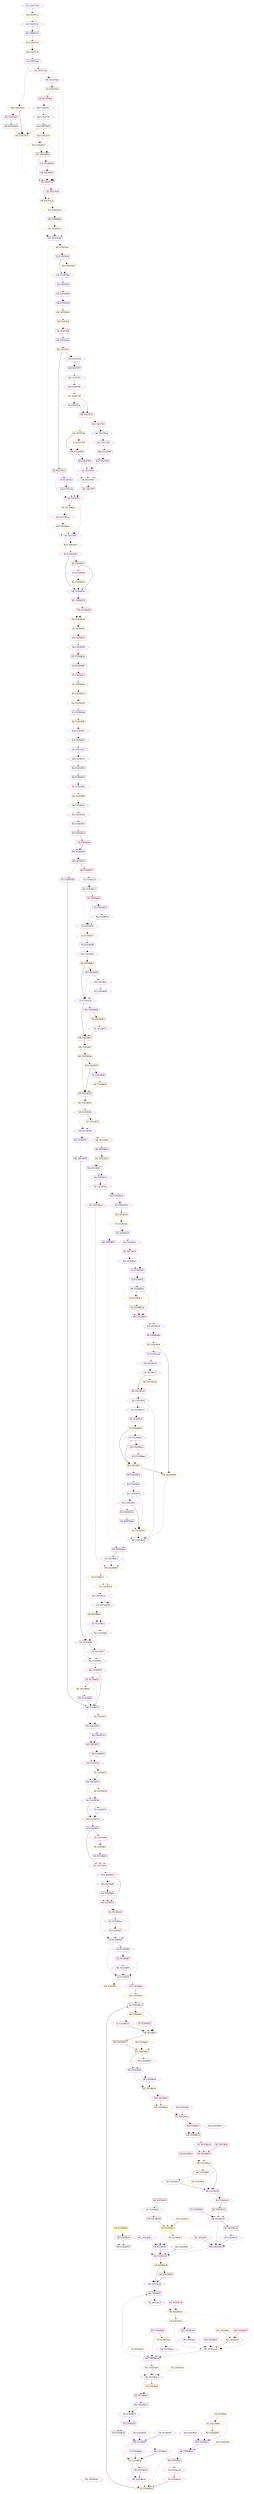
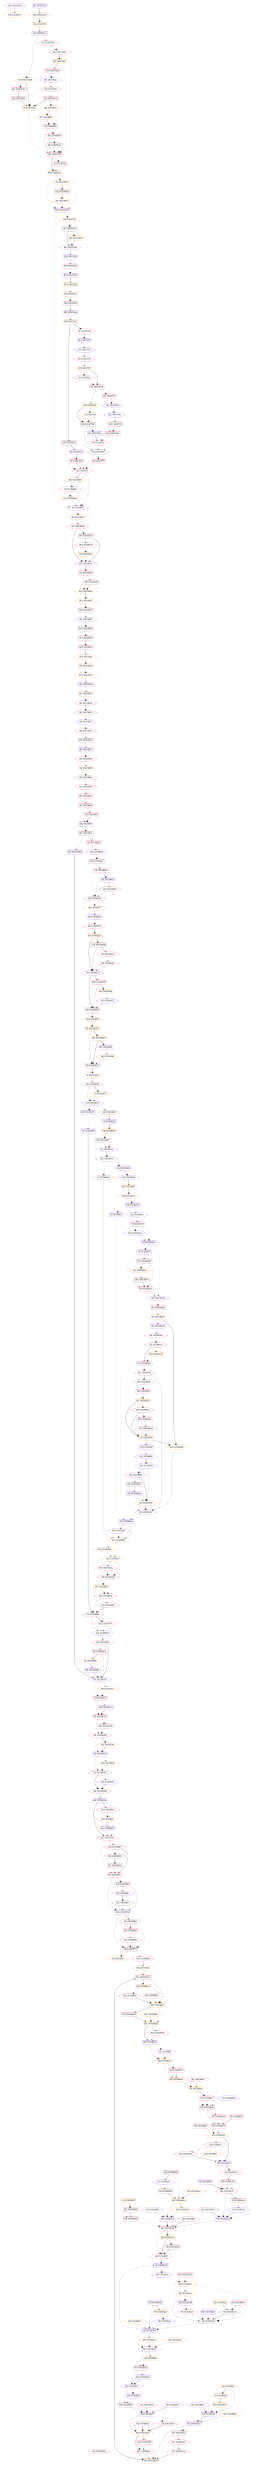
node "BB_100007cd2": removed
